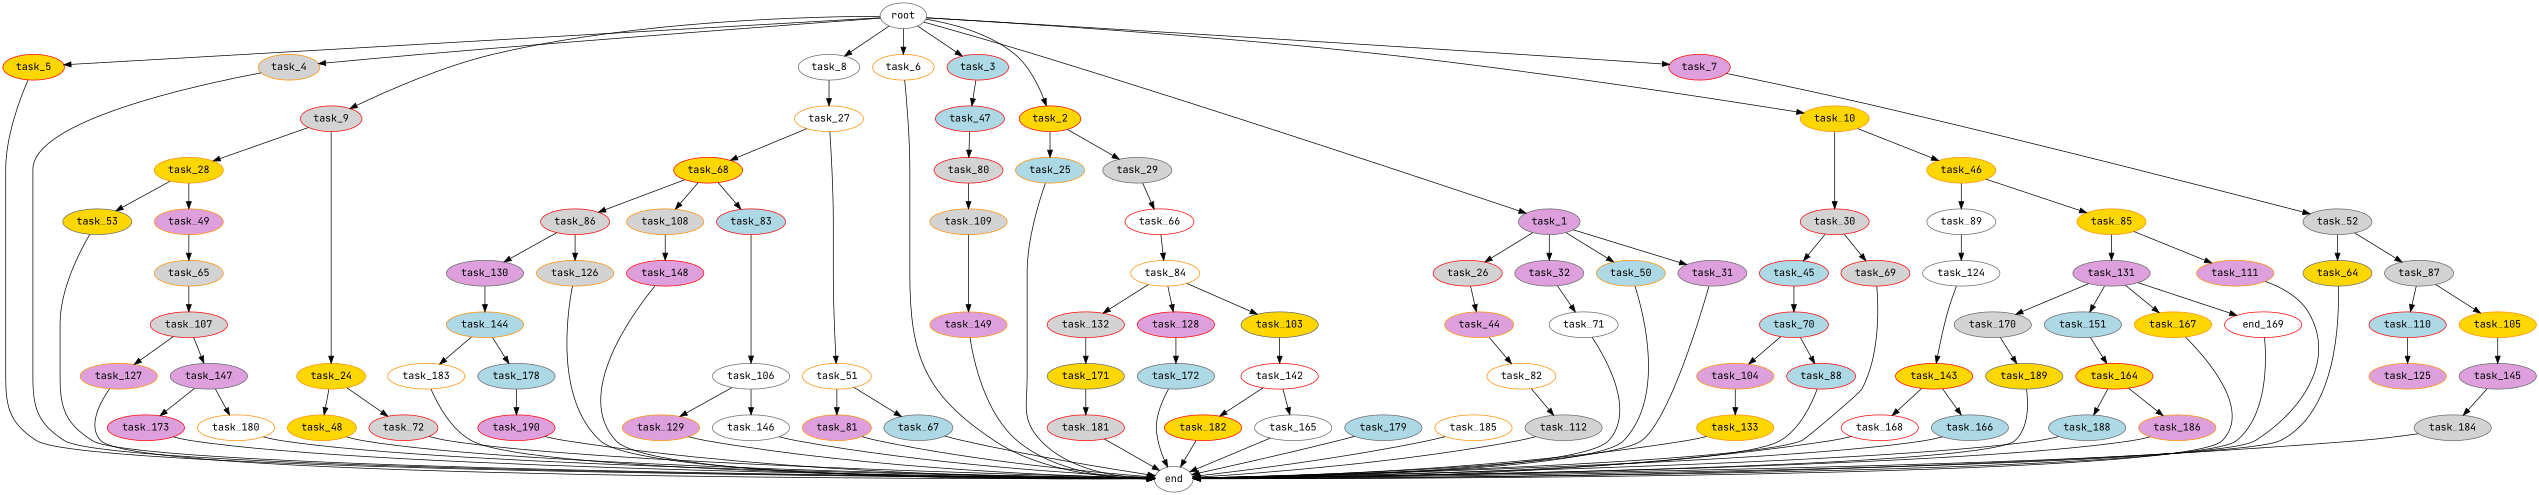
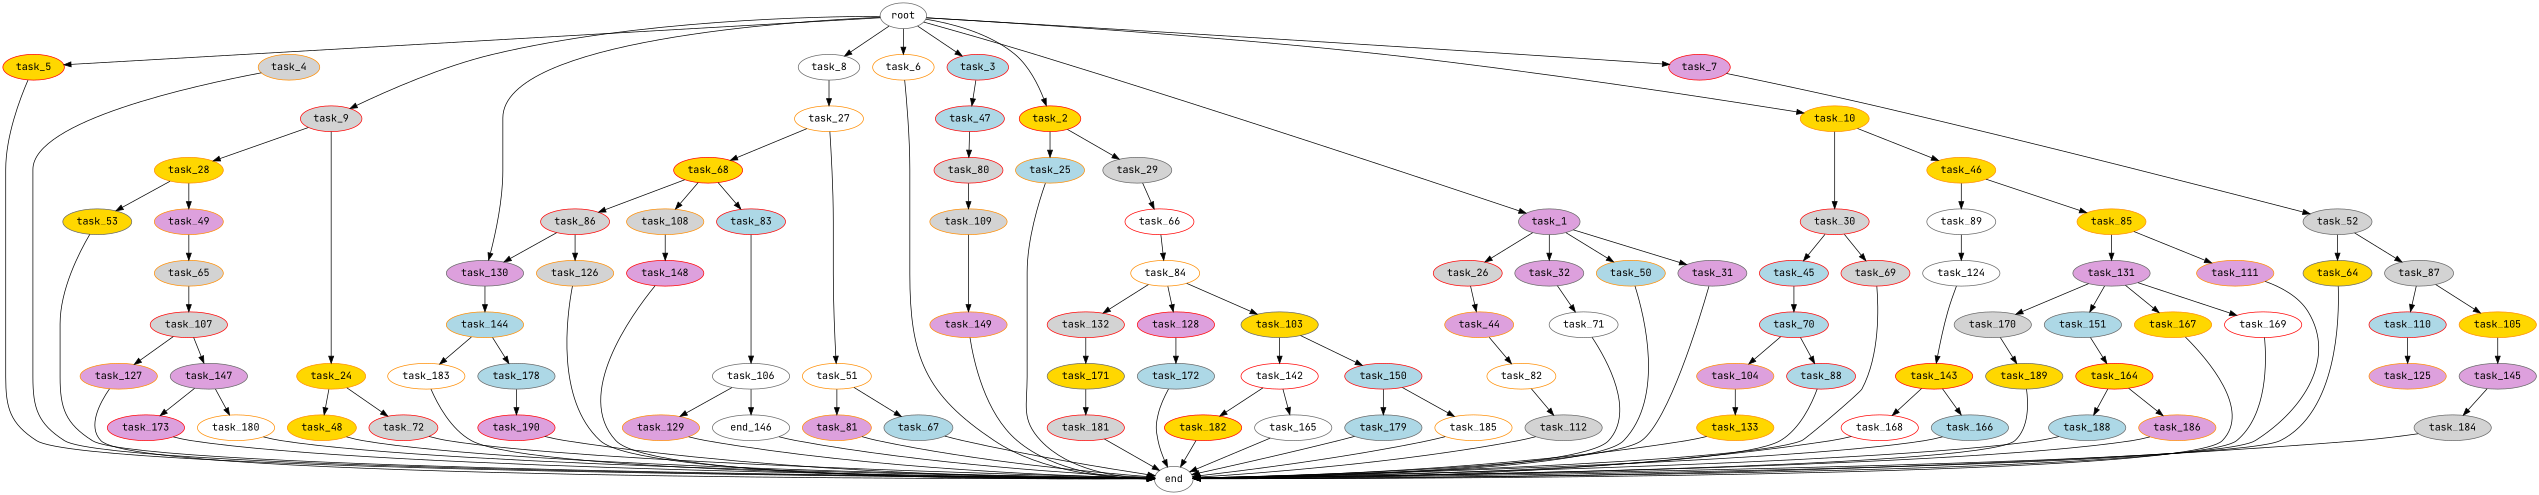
edge "root" -> "task_4": now "root" -> "task_130"
node "end_169": label "end_169" -> "task_169"
node "task_150": added
node "task_146": label "task_146" -> "end_146"
